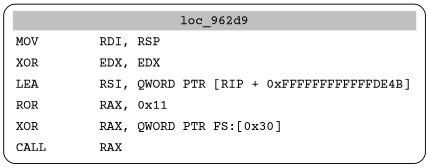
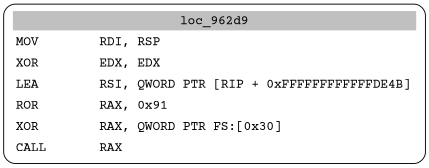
node "loc_962d9": text "ROR        RAX, 0x11" -> "ROR        RAX, 0x91"
